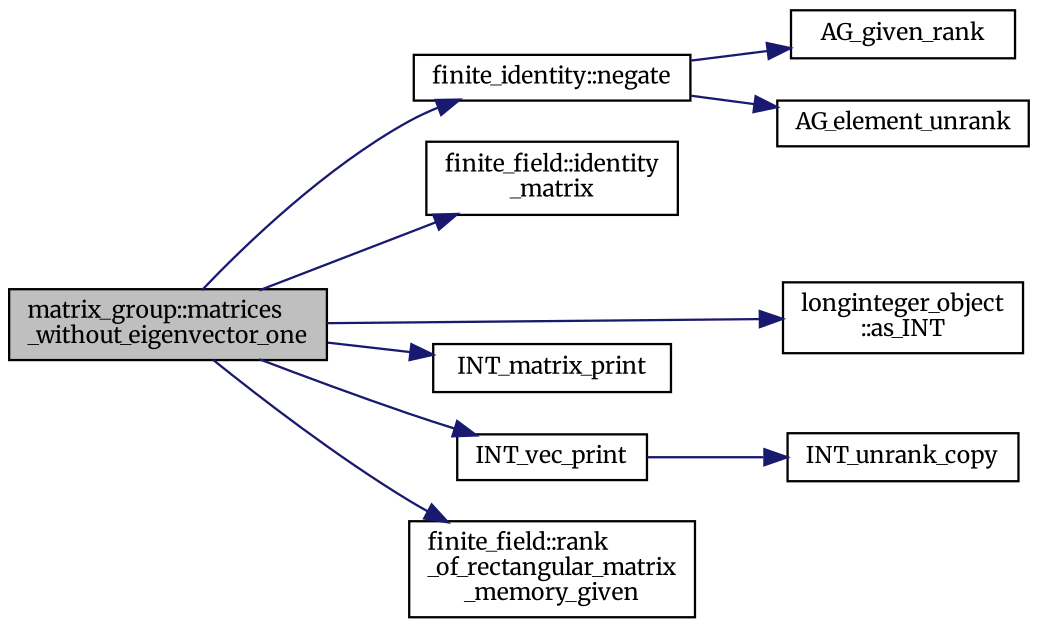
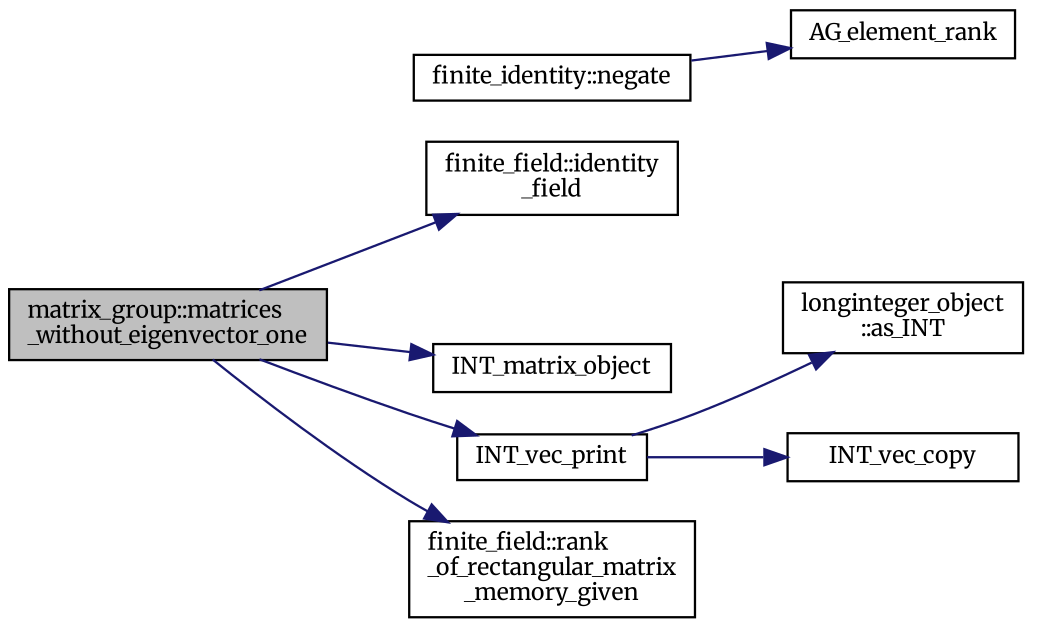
node "AG_given_rank": label "AG_given_rank" -> "AG_element_rank"
node "AG_element_unrank": removed
node "finite_field::identity _matrix": label "finite_field::identity _matrix" -> "finite_field::identity _field"
edge "matrix_group::matrices _without_eigenvector_one" -> "finite_identity::negate": removed
edge "matrix_group::matrices _without_eigenvector_one" -> "longinteger_object ::as_INT": now "INT_vec_print" -> "longinteger_object ::as_INT"
node "INT_matrix_print": label "INT_matrix_print" -> "INT_matrix_object"
node "INT_unrank_copy": label "INT_unrank_copy" -> "INT_vec_copy"
